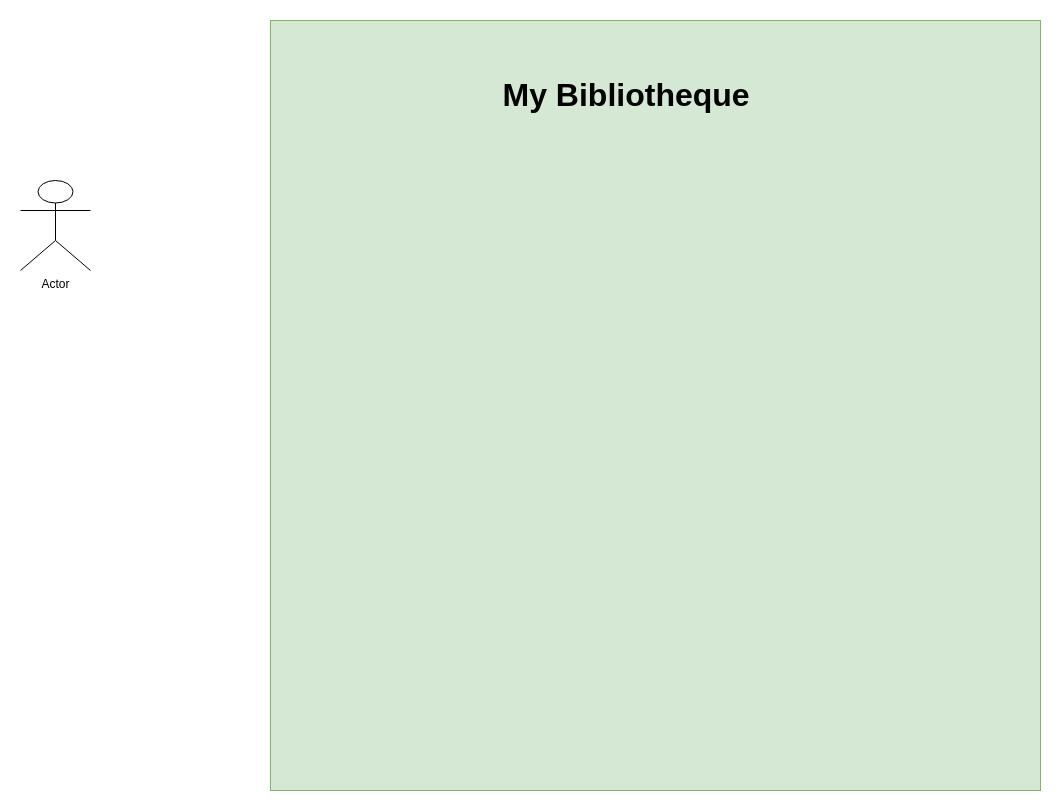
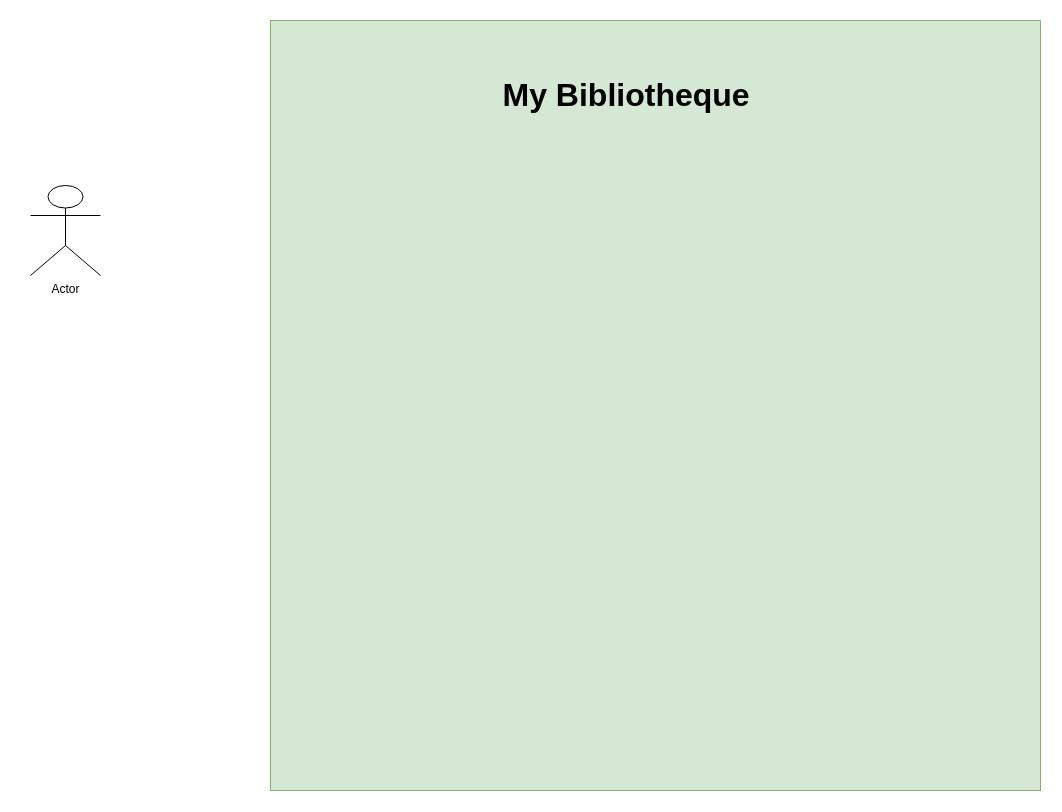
node "Actor": moved (56, 226) -> (66, 231)
